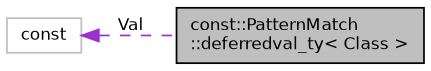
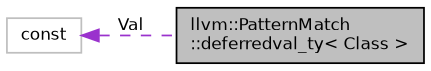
node "const::PatternMatch ::deferredval_ty< Class >": label "const::PatternMatch ::deferredval_ty< Class >" -> "llvm::PatternMatch ::deferredval_ty< Class >"
